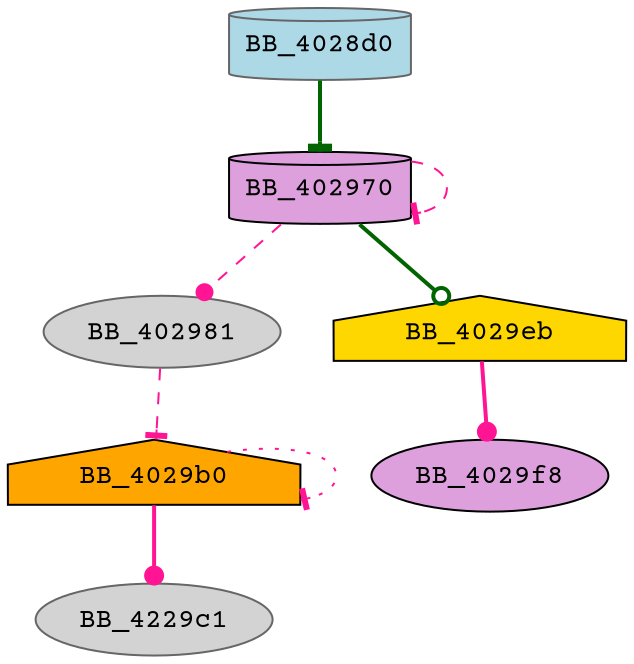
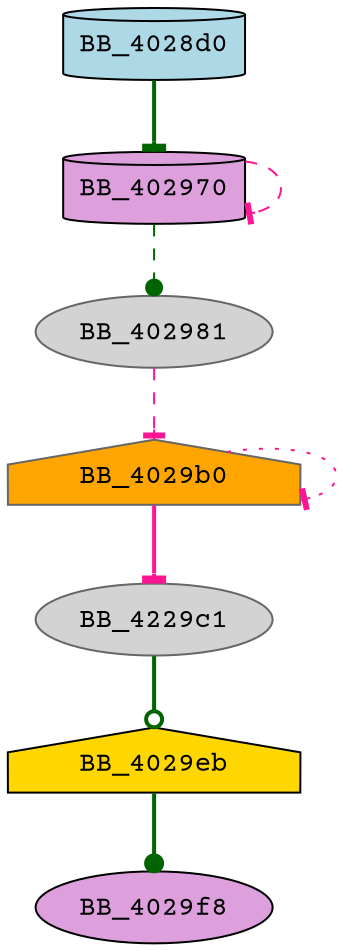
node "BB_4028d0": color gray40 -> black
edge "BB_402970" -> "BB_402981": color deeppink -> darkgreen
edge "BB_402970" -> "BB_4029eb": now "BB_4229c1" -> "BB_4029eb"
edge "BB_4029eb" -> "BB_4029f8": color deeppink -> darkgreen
node "BB_4029b0": color black -> gray40
edge "BB_4029b0" -> "BB_4229c1": arrowhead dot -> tee
